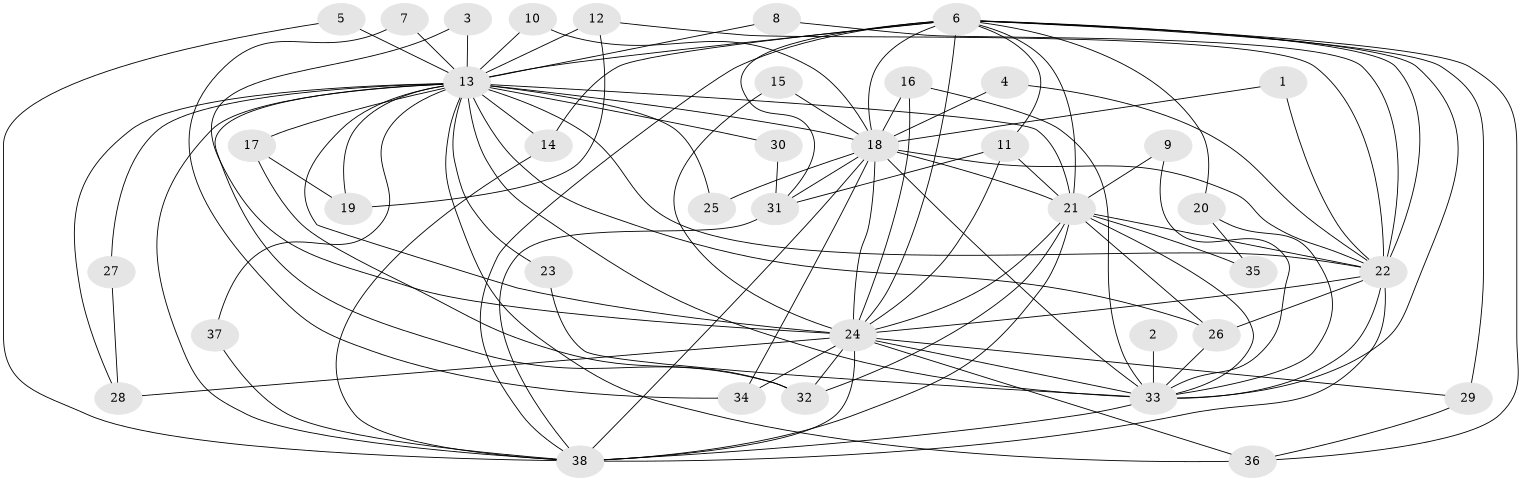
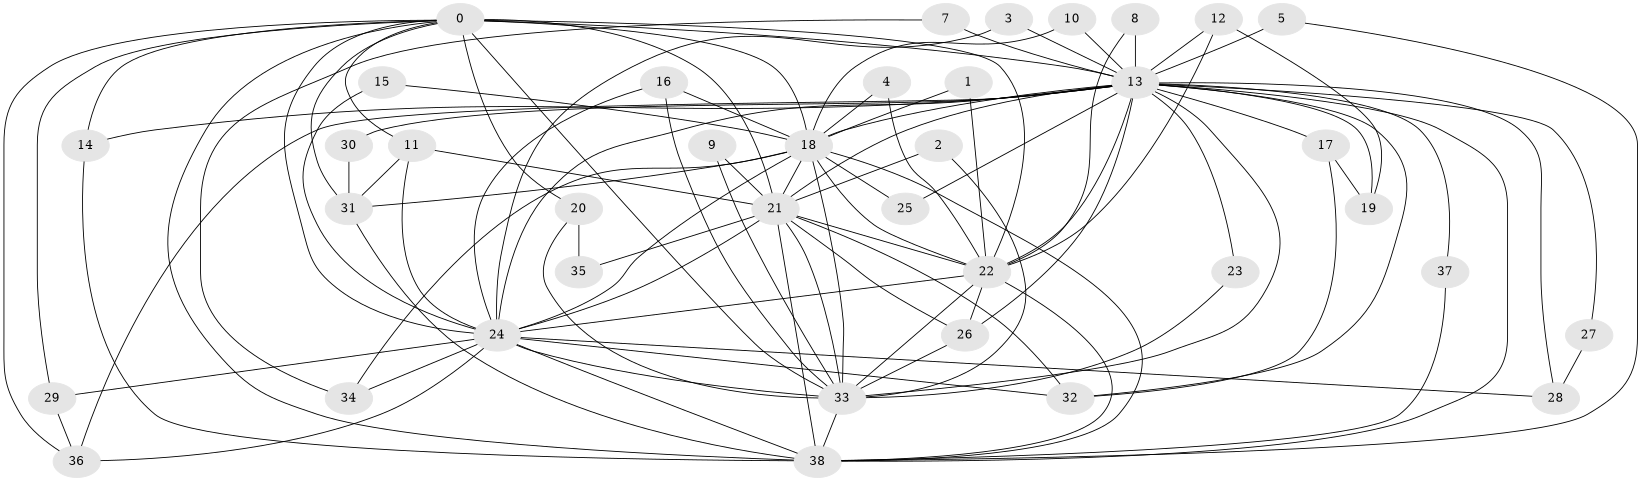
node "6": label "6" -> "0"
edge "2" -- "21": added
